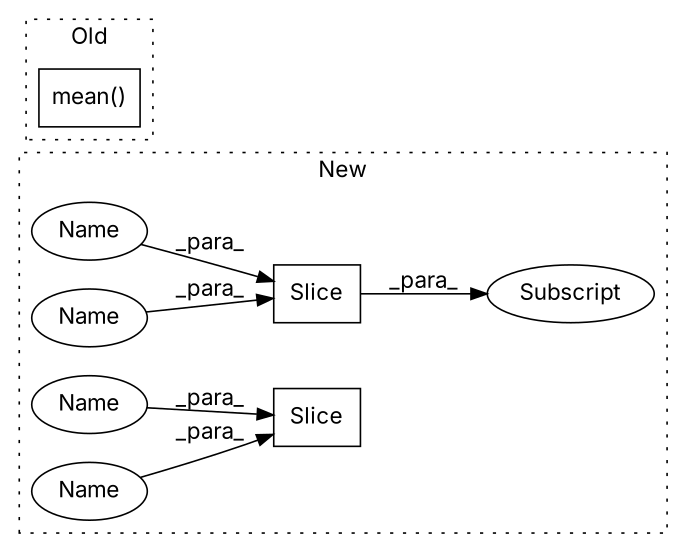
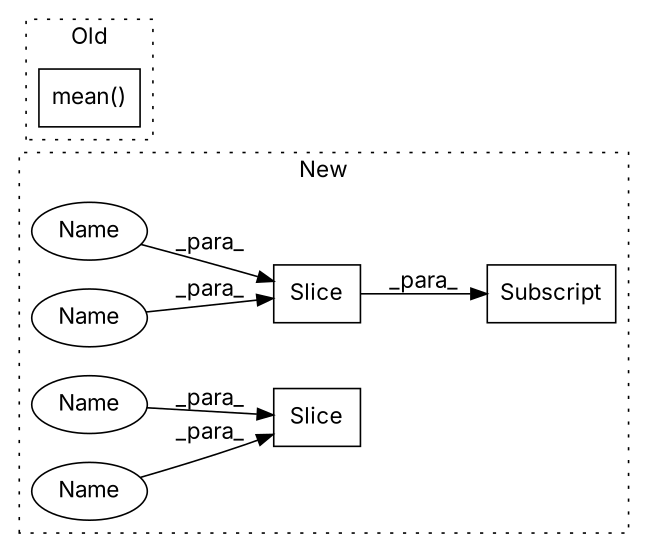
node "Subscript": shape ellipse -> box
